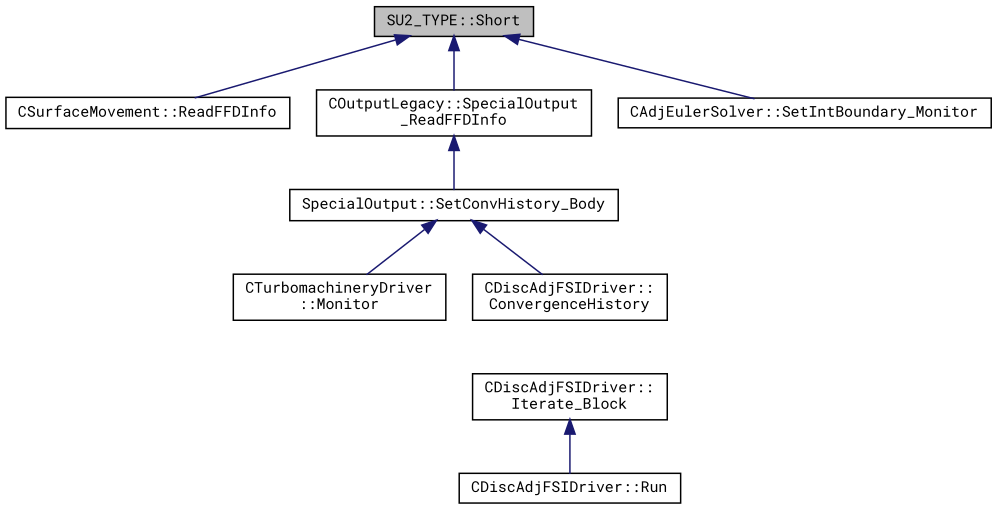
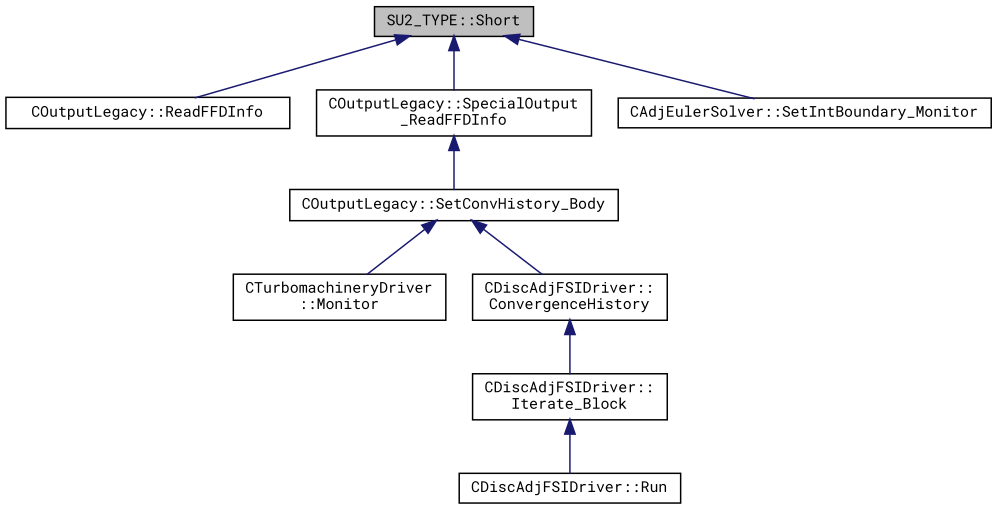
node "CSurfaceMovement::ReadFFDInfo": label "CSurfaceMovement::ReadFFDInfo" -> "COutputLegacy::ReadFFDInfo"
node "SpecialOutput::SetConvHistory_Body": label "SpecialOutput::SetConvHistory_Body" -> "COutputLegacy::SetConvHistory_Body"
edge "CDiscAdjFSIDriver:: Iterate_Block" -> "CDiscAdjFSIDriver:: ConvergenceHistory": added
